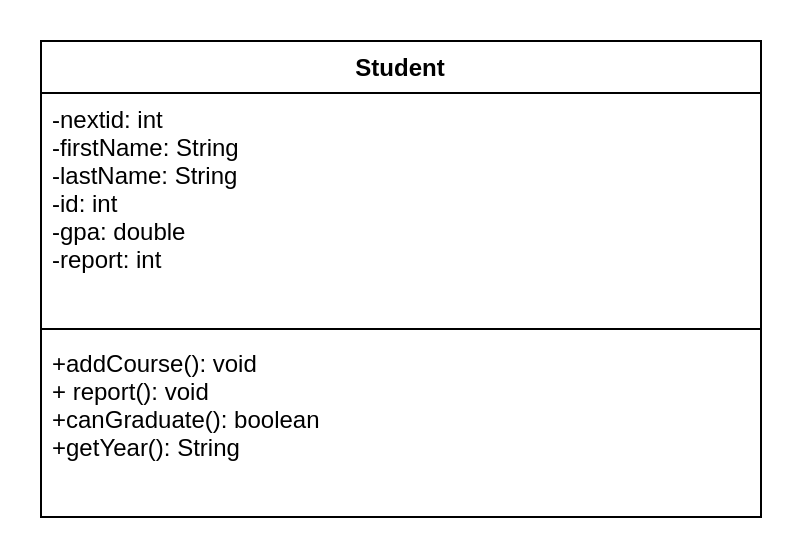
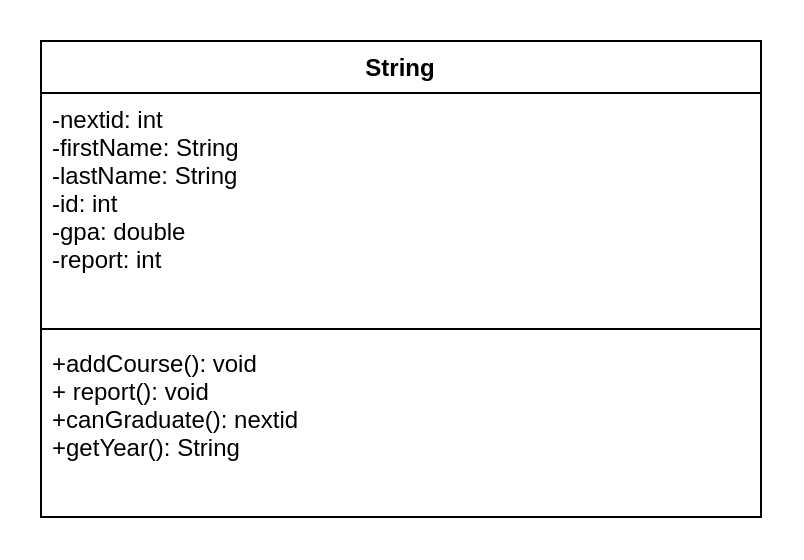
node "Student": label "Student" -> "String"
node "+addCourse(): void + report(): void +canGraduate(): boolean +getYear(): String": label "+addCourse(): void + report(): void +canGraduate(): boolean +getYear(): String" -> "+addCourse(): void + report(): void +canGraduate(): nextid +getYear(): String"
